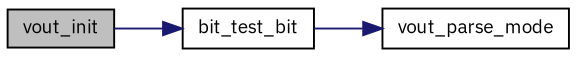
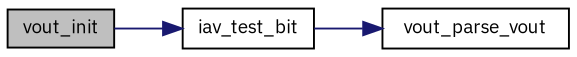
node "bit_test_bit": label "bit_test_bit" -> "iav_test_bit"
node "vout_parse_mode": label "vout_parse_mode" -> "vout_parse_vout"
